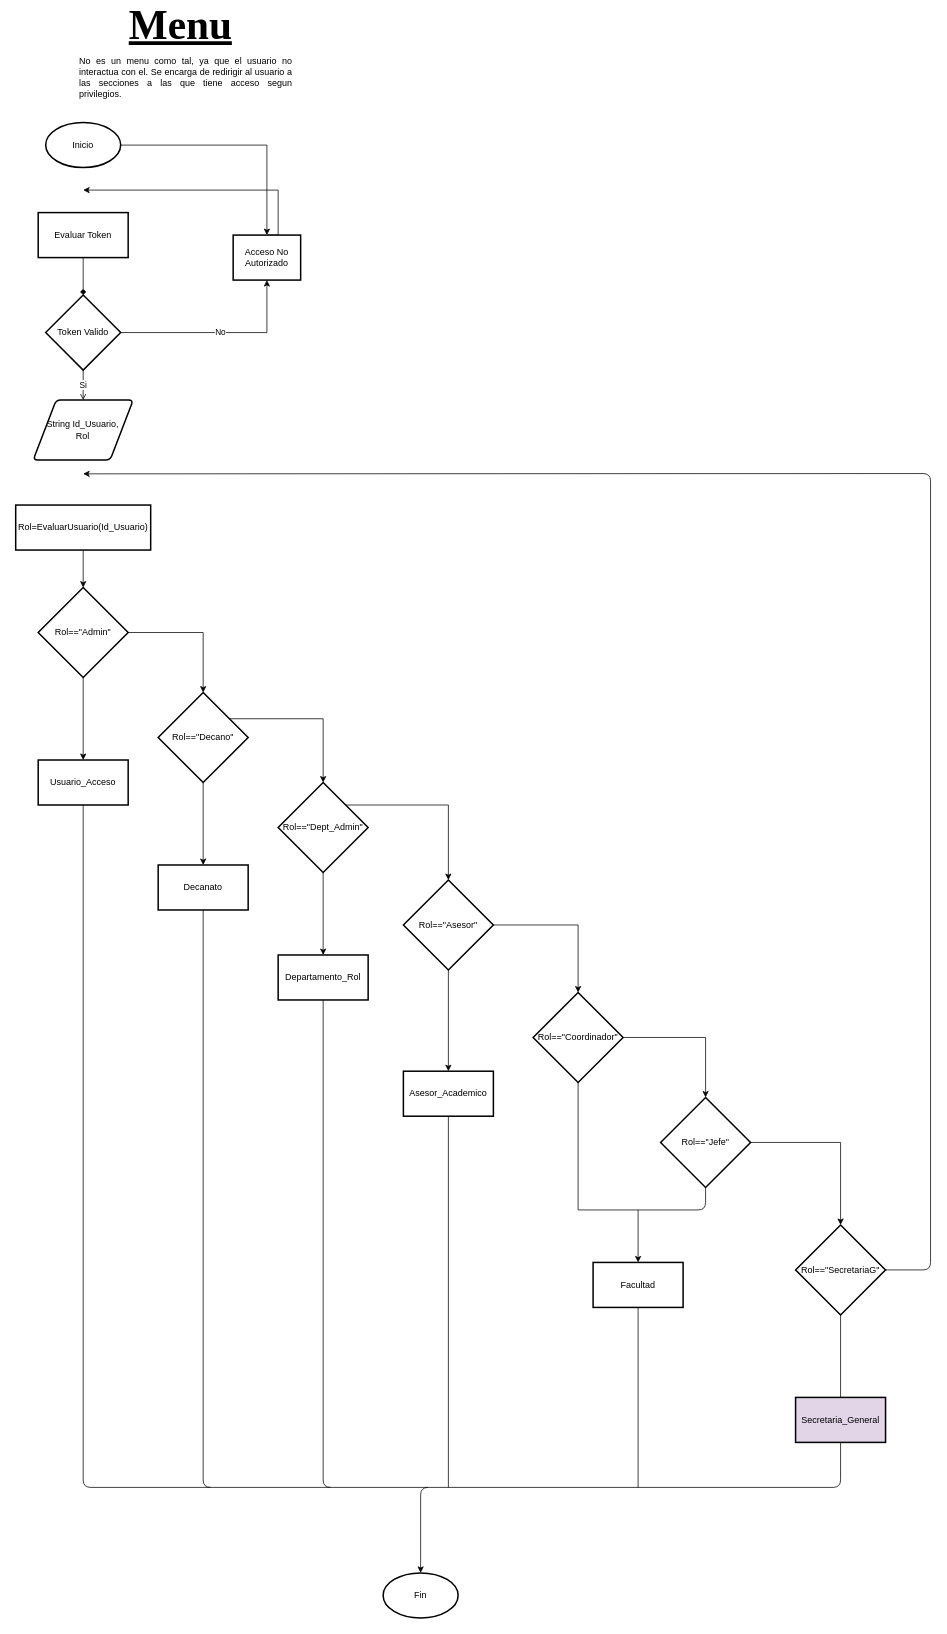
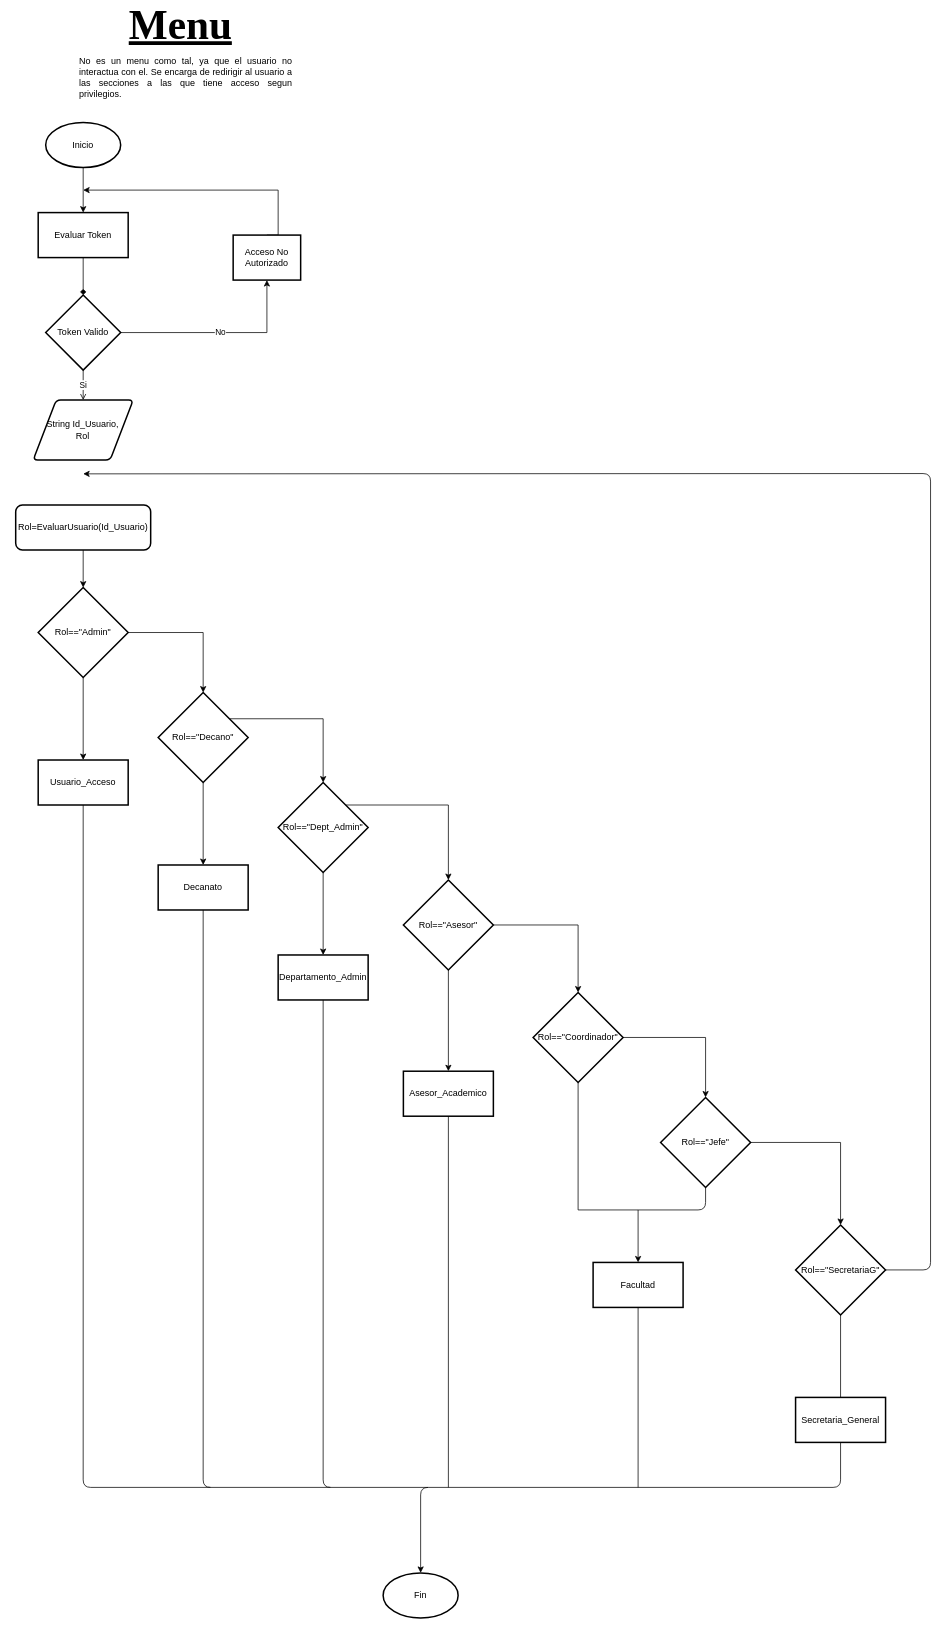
edge "Inicio" -> "Acceso No Autorizado": now "Inicio" -> "Evaluar Token"
node "Rol=EvaluarUsuario(Id_Usuario)": shape rectangle -> rounded rectangle
node "Departamento_Rol": label "Departamento_Rol" -> "Departamento_Admin"
node "Secretaria_General": fillcolor #e1d5e7 -> #ffffff
